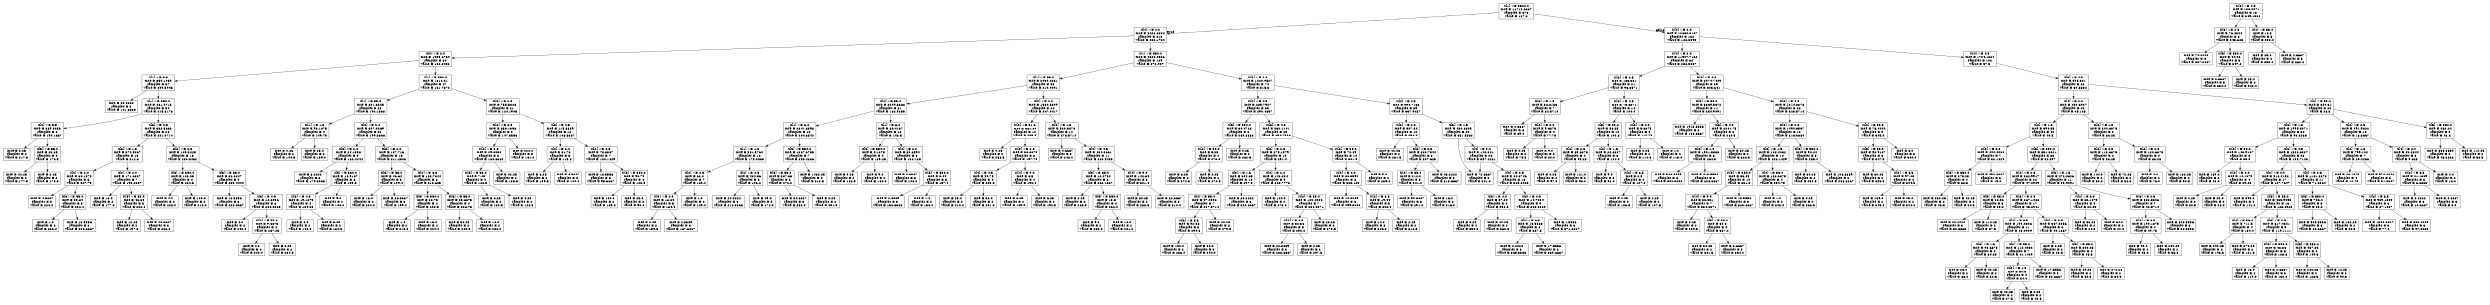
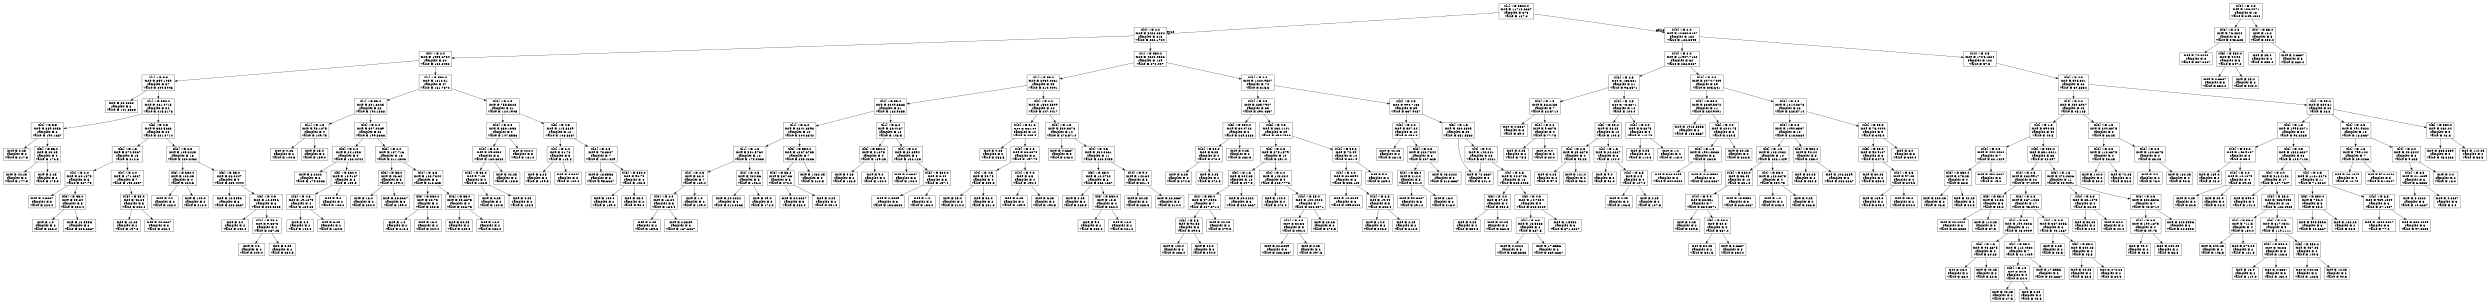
node "mse = 16.0 samples = 2 value = 177.0": removed
